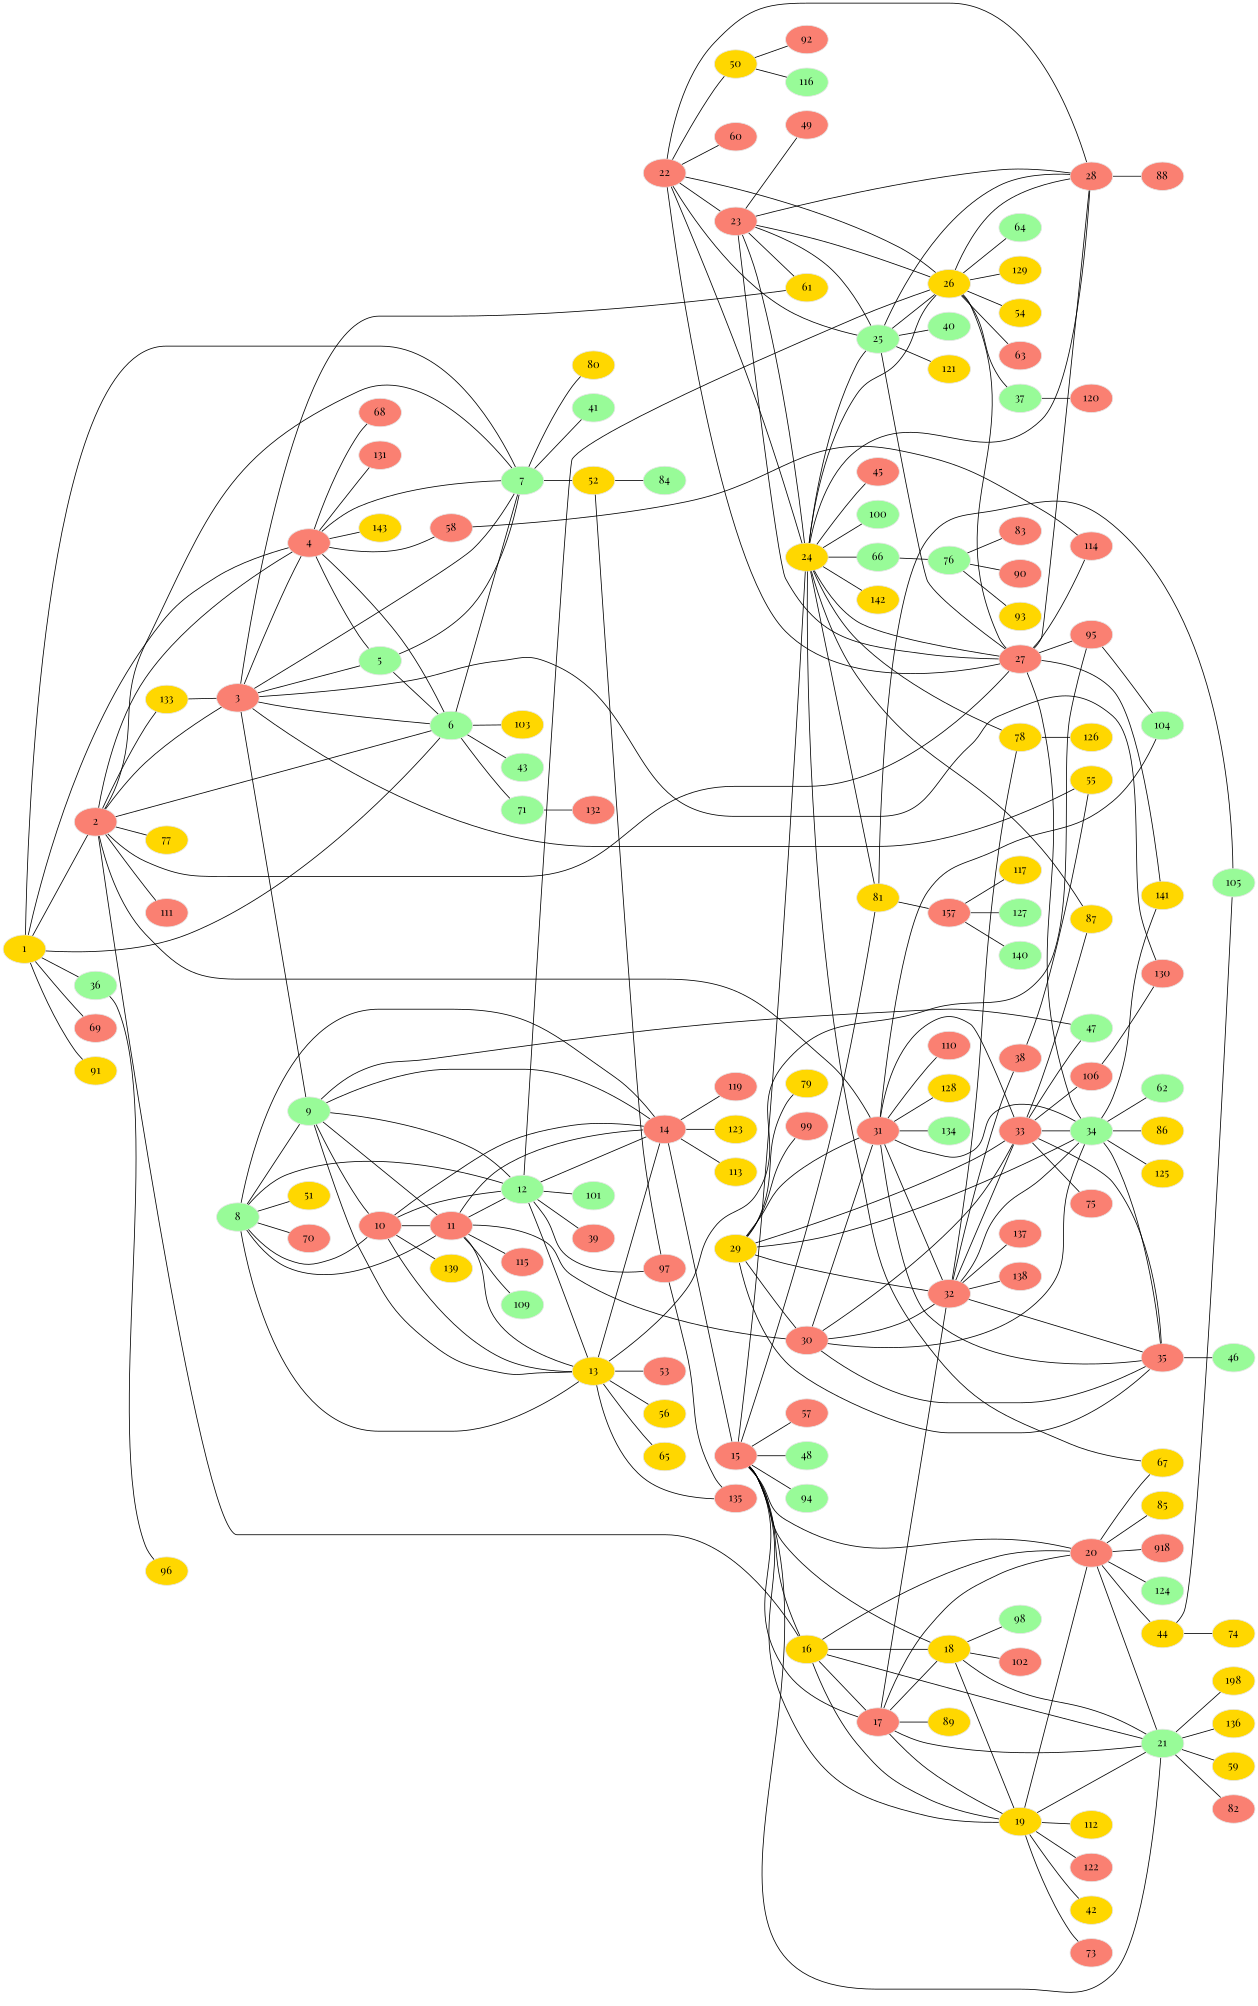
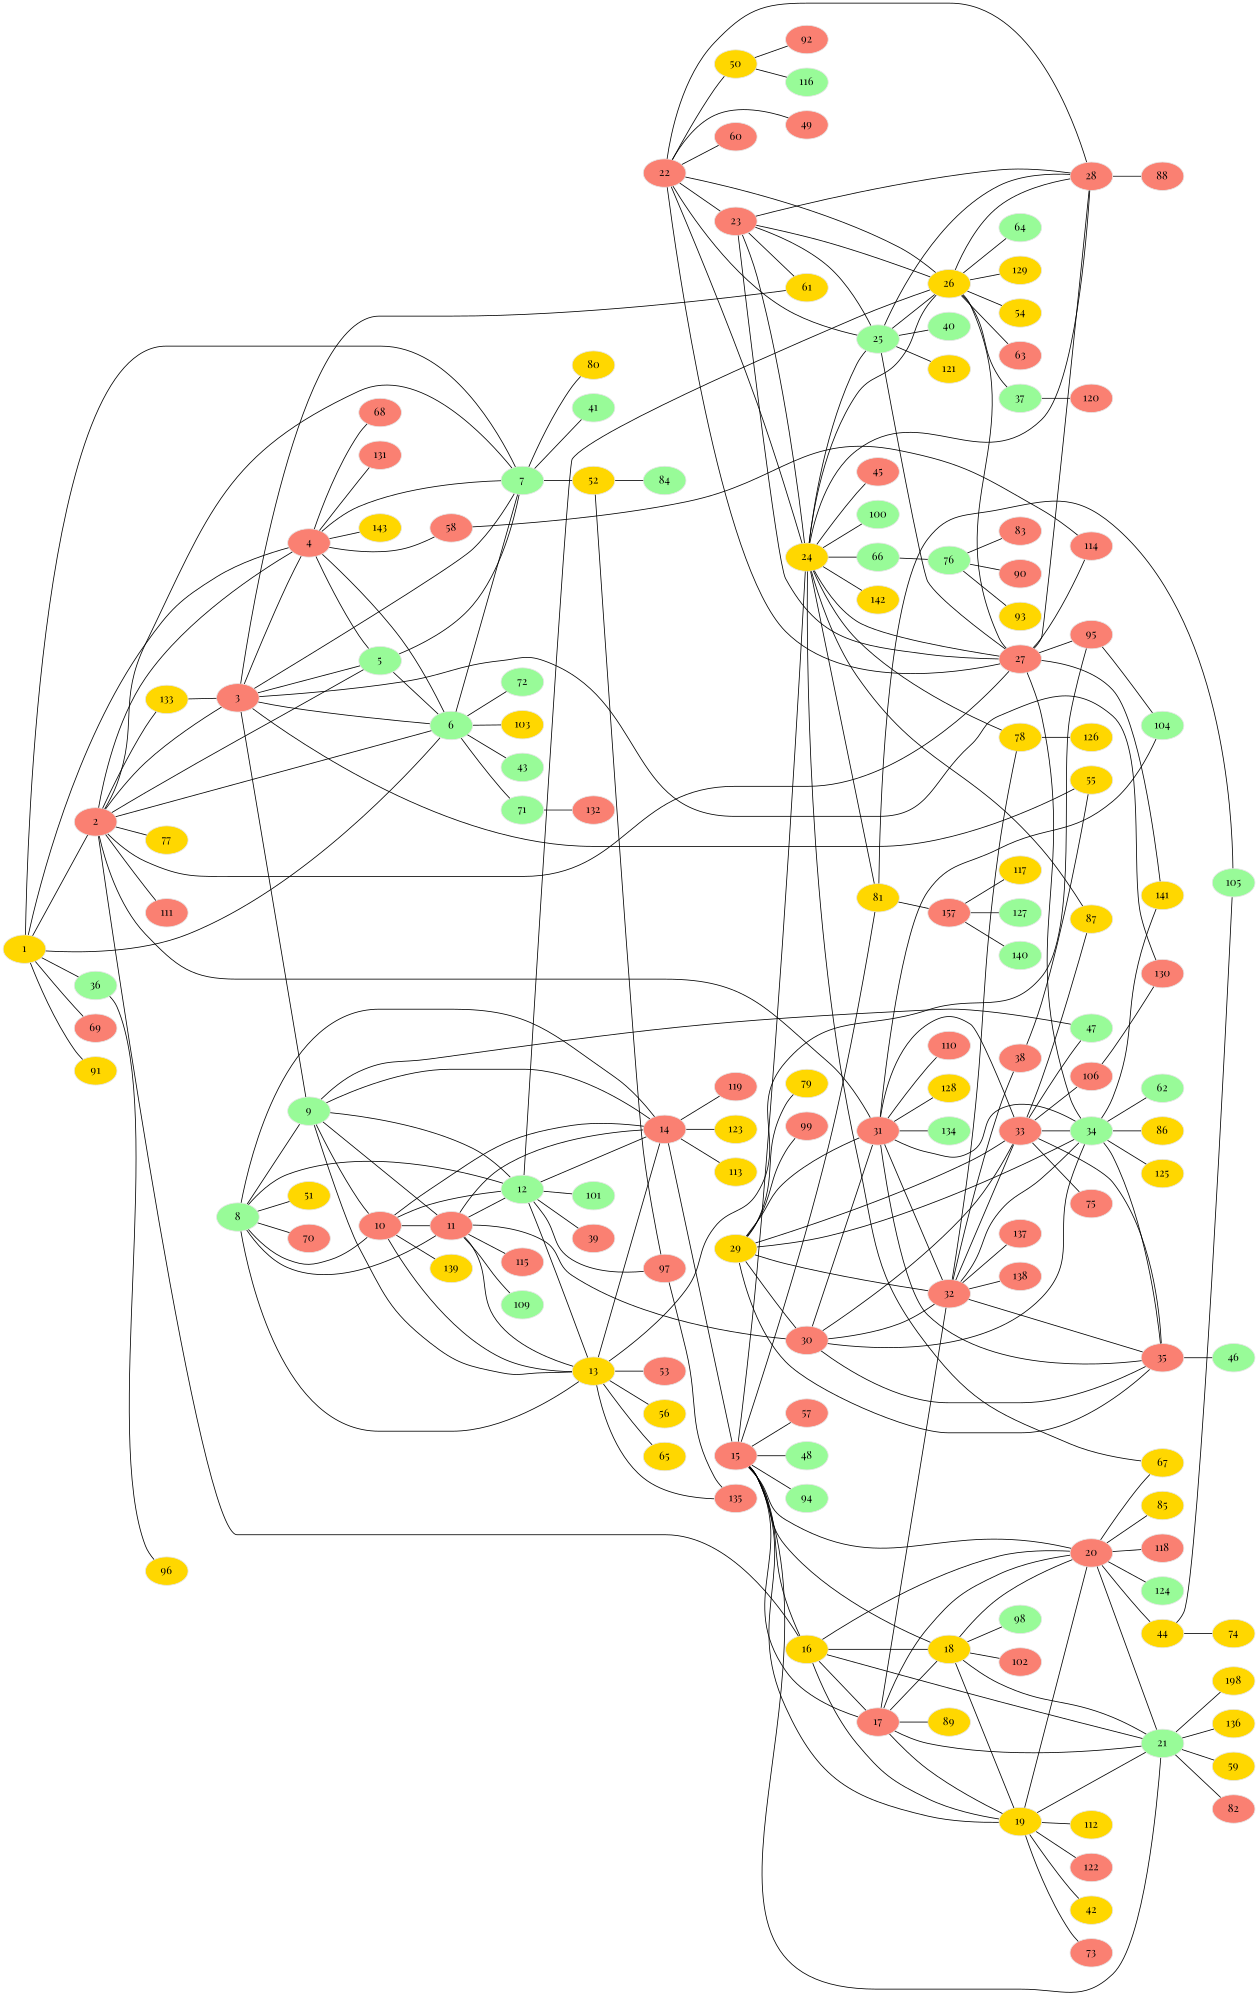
edge "49" -- "23": now "49" -- "22"
node "72": added
edge "5" -- "2": added
node "918": label "918" -> "118"
edge "20" -- "18": added
